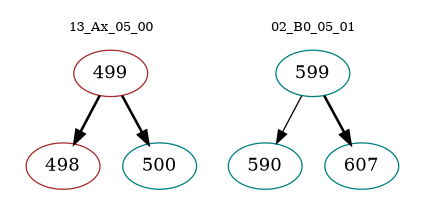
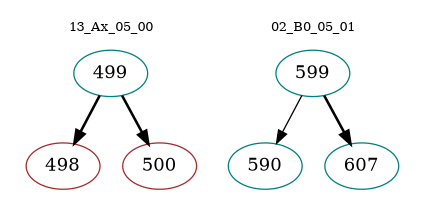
node "499": color brown -> teal
node "500": color teal -> brown
